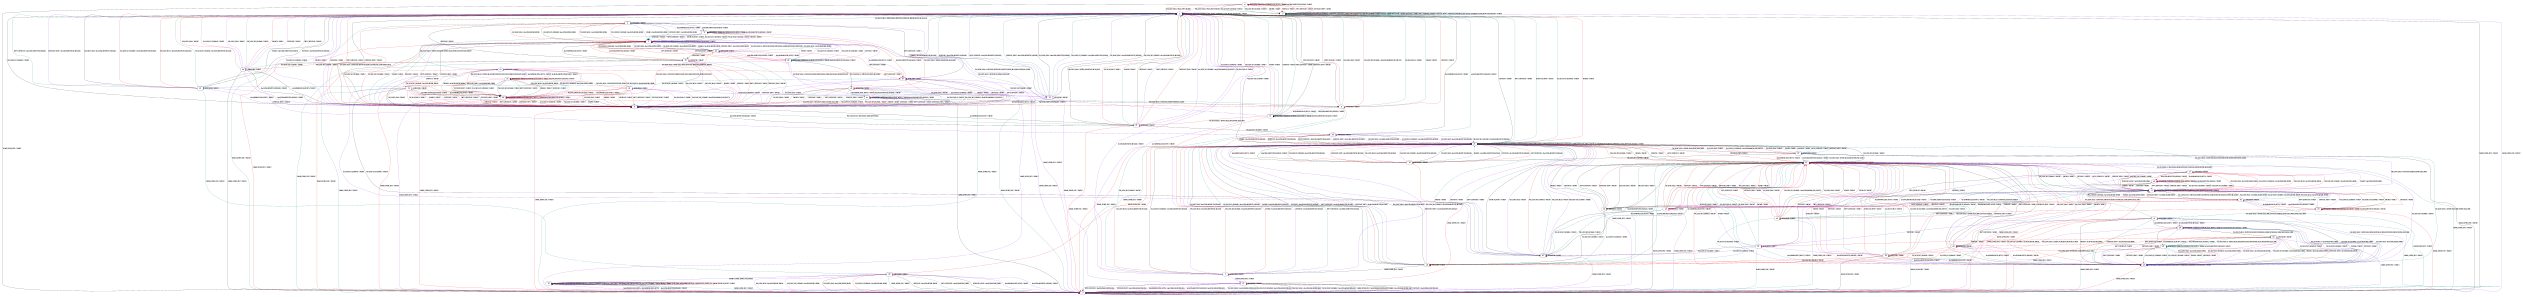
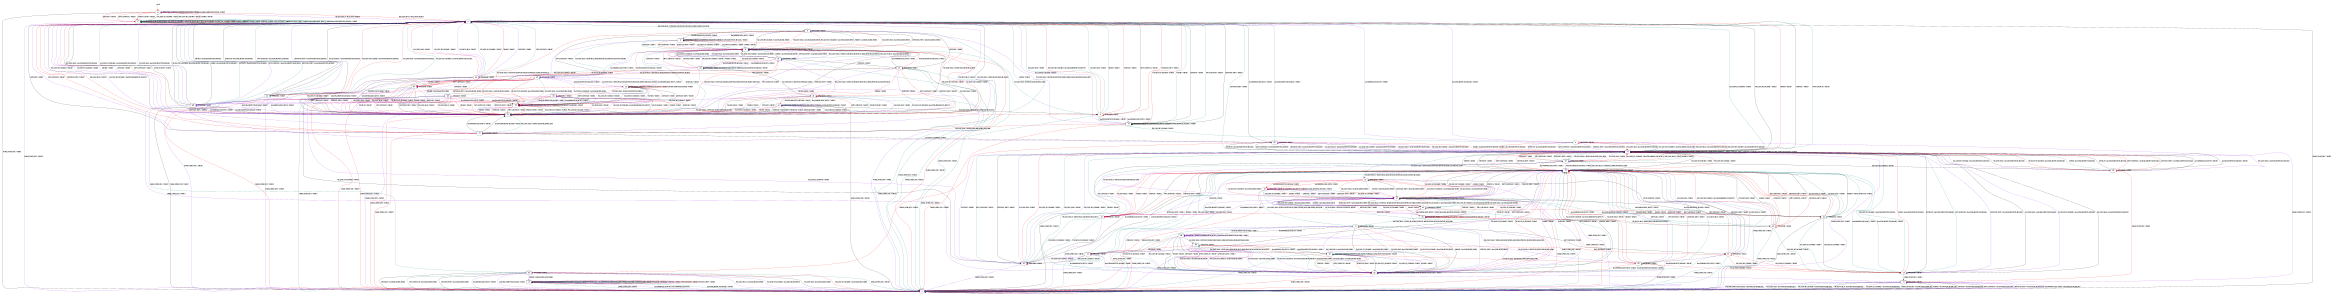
node "__start0": added
edge "s38" -> "s9": now "s38" -> "s11"
